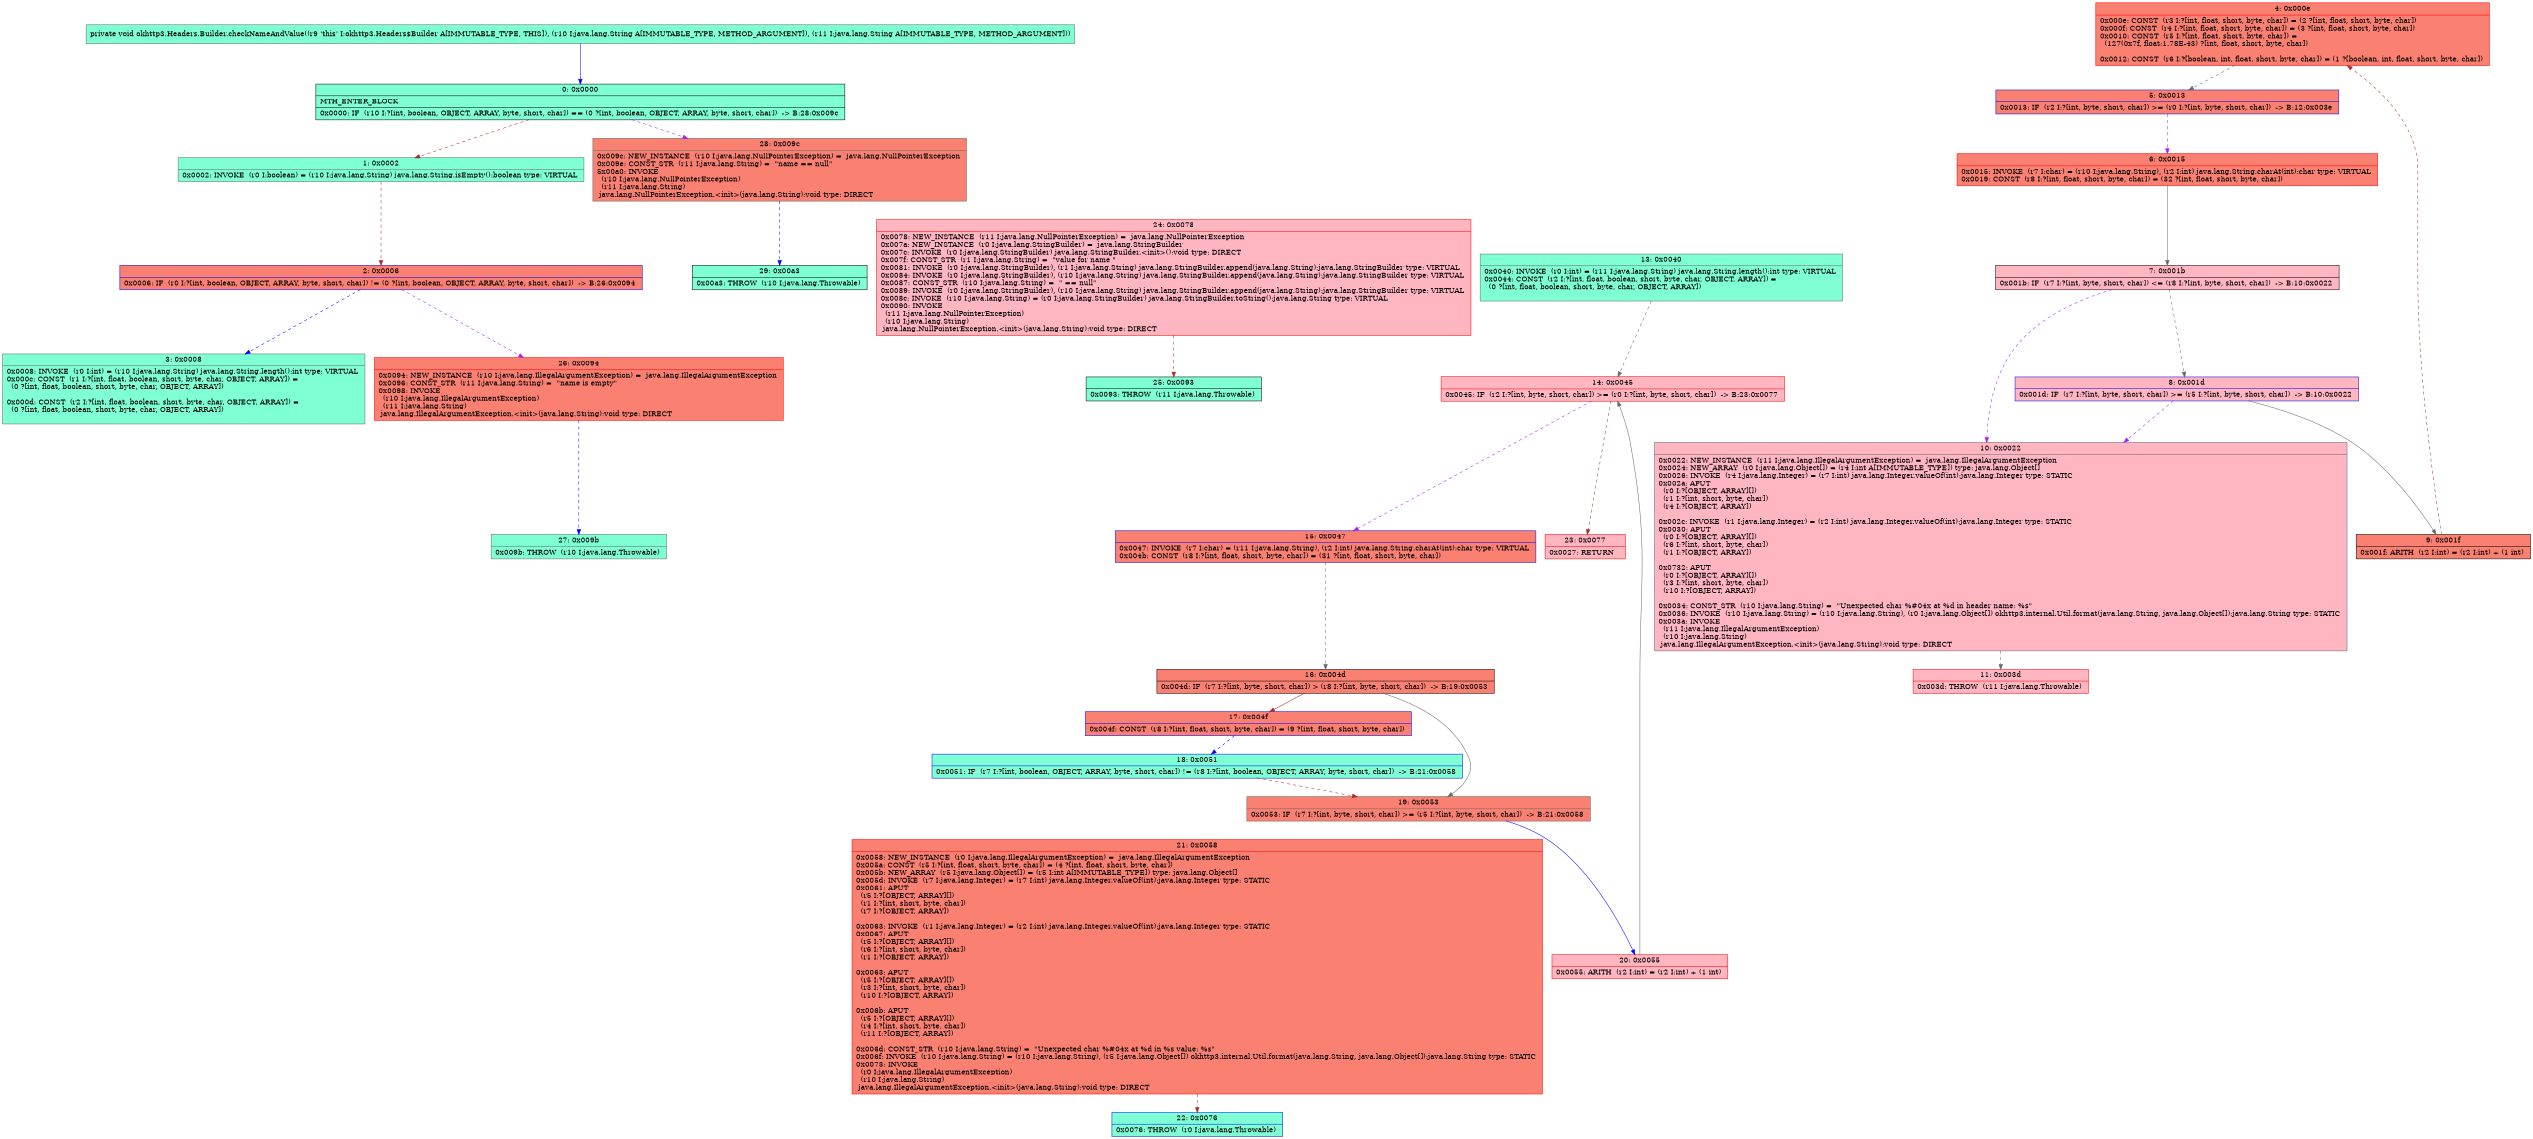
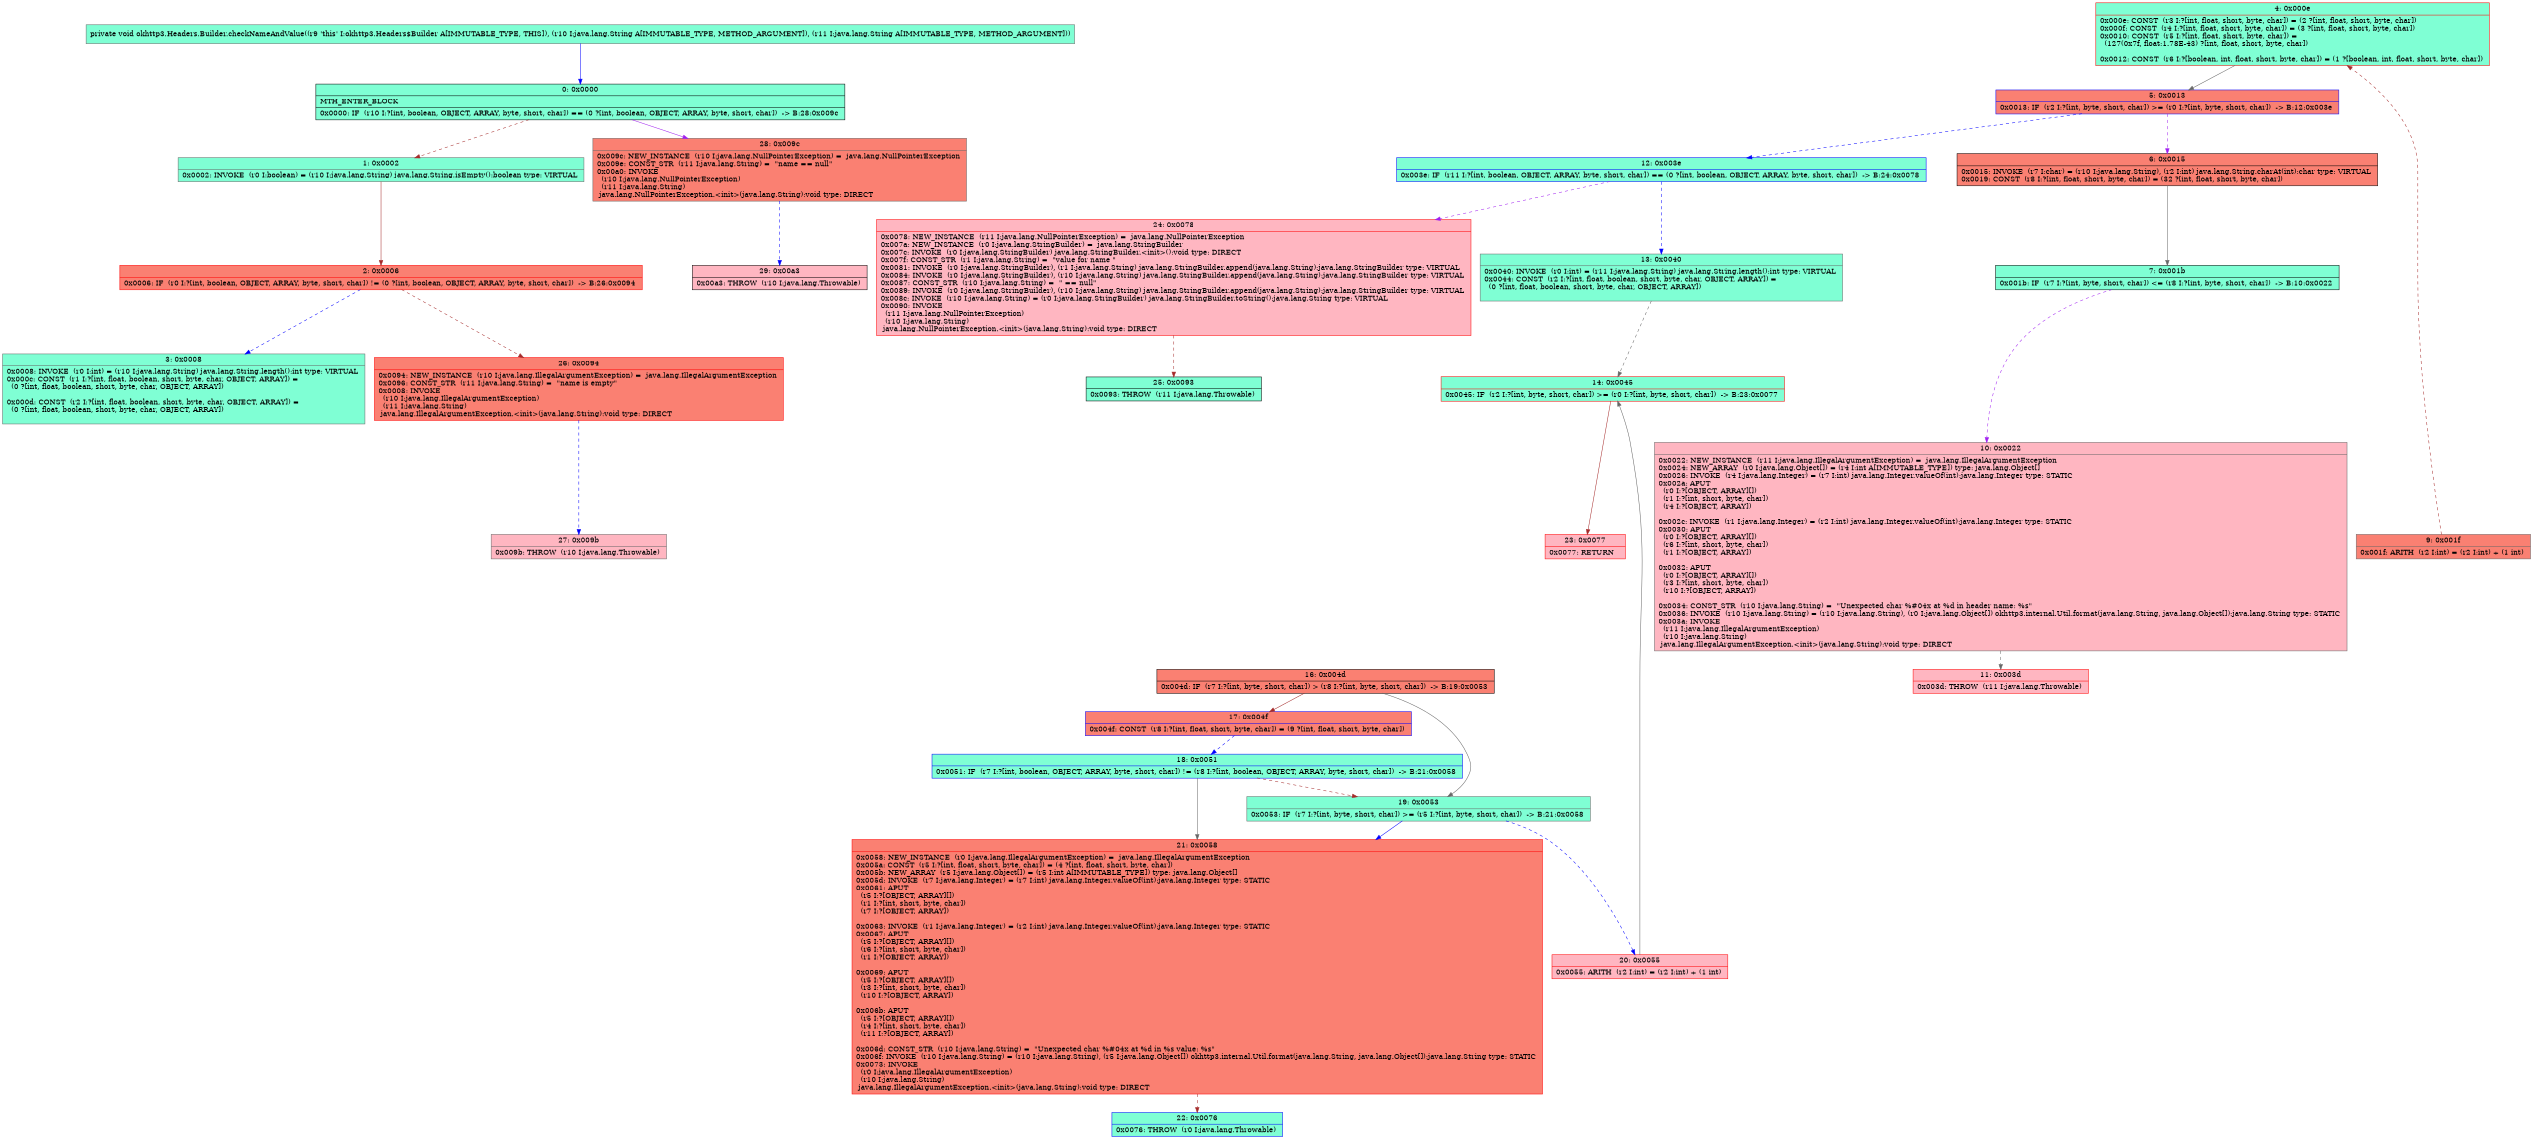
node "4: 0x000e": fillcolor salmon -> aquamarine
edge "4: 0x000e" -> "5: 0x0013": style dashed -> solid
edge "0: 0x0000" -> "28: 0x009c": style dashed -> solid
node "12: 0x003e": added
node "6: 0x0015": color red -> black
node "28: 0x009c": text "5x00a0: INVOKE" -> "0x00a0: INVOKE"
edge "1: 0x0002" -> "2: 0x0006": style dashed -> solid
node "2: 0x0006": color blue -> red
node "29: 0x00a3": fillcolor aquamarine -> lightpink
node "7: 0x001b": fillcolor lightpink -> aquamarine
edge "2: 0x0006" -> "26: 0x0094": color purple -> brown
node "14: 0x0045": fillcolor lightpink -> aquamarine
node "8: 0x001d": removed
node "26: 0x0094": text "0x0098: INVOKE" -> "0x0008: INVOKE"
edge "14: 0x0045" -> "23: 0x0077": style dashed -> solid
node "27: 0x009b": fillcolor aquamarine -> lightpink
node "15: 0x0047": removed
node "9: 0x001f": color black -> gray40
node "23: 0x0077": text "0x0027: RETURN" -> "0x0077: RETURN"
node "10: 0x0022": text "0x0732: APUT" -> "0x0032: APUT"
edge "18: 0x0051" -> "21: 0x0058": added
node "19: 0x0053": fillcolor salmon -> aquamarine
edge "19: 0x0053" -> "21: 0x0058": added
edge "19: 0x0053" -> "20: 0x0055": style solid -> dashed
node "21: 0x0058": text "0x0063: APUT" -> "0x0069: APUT"
